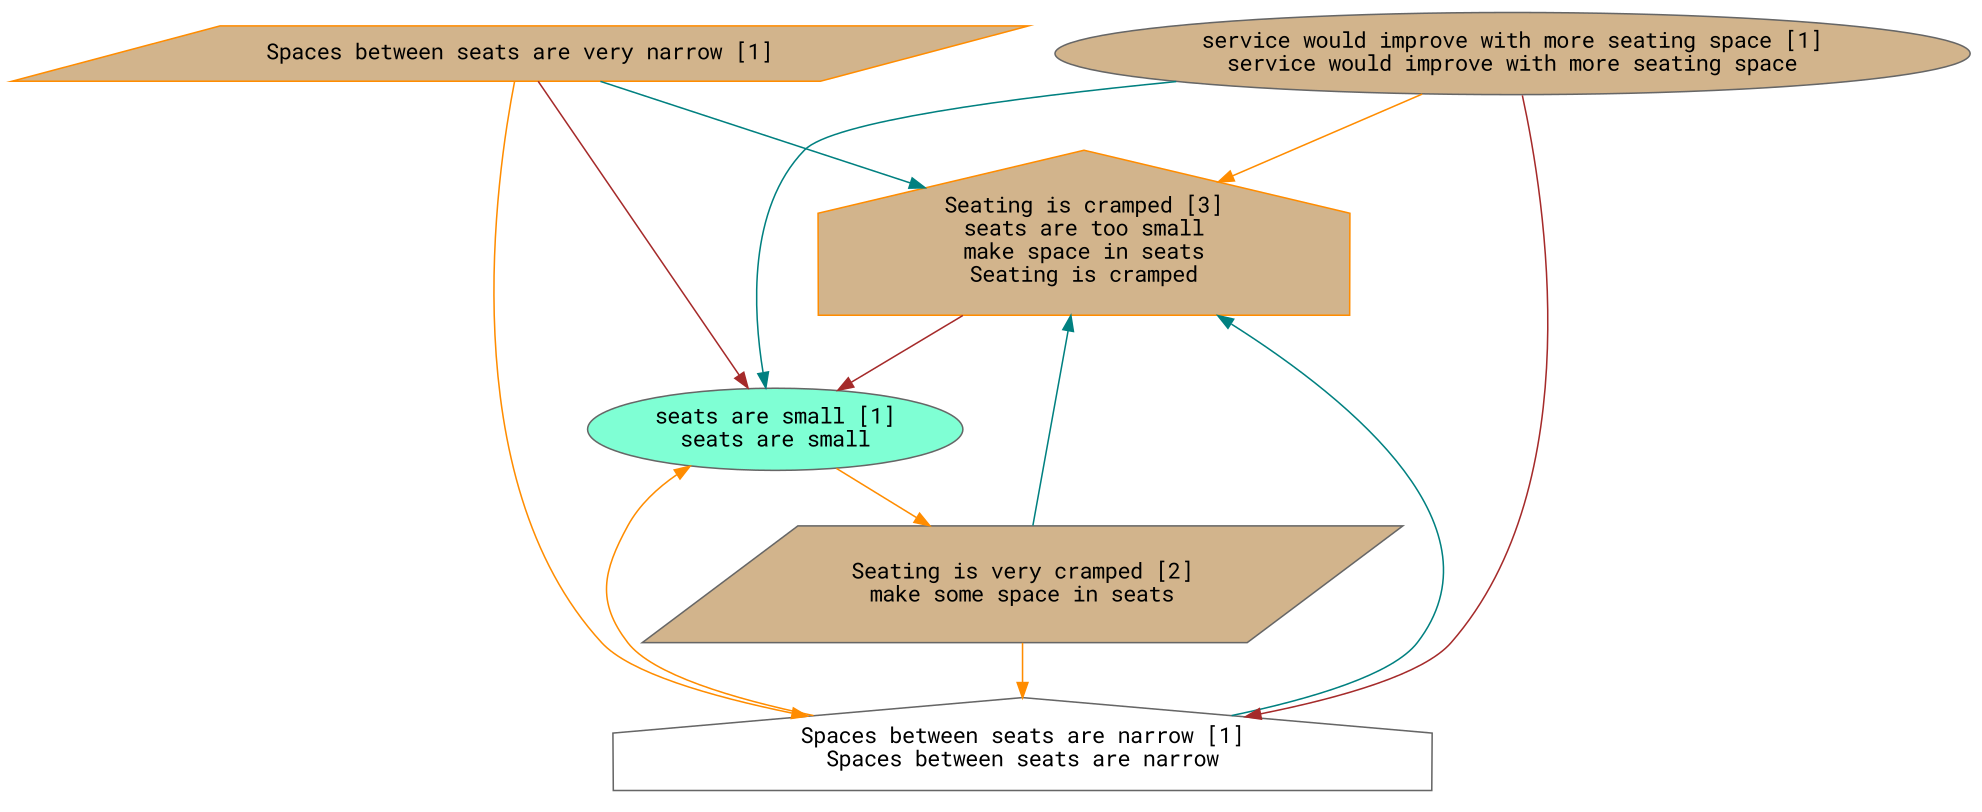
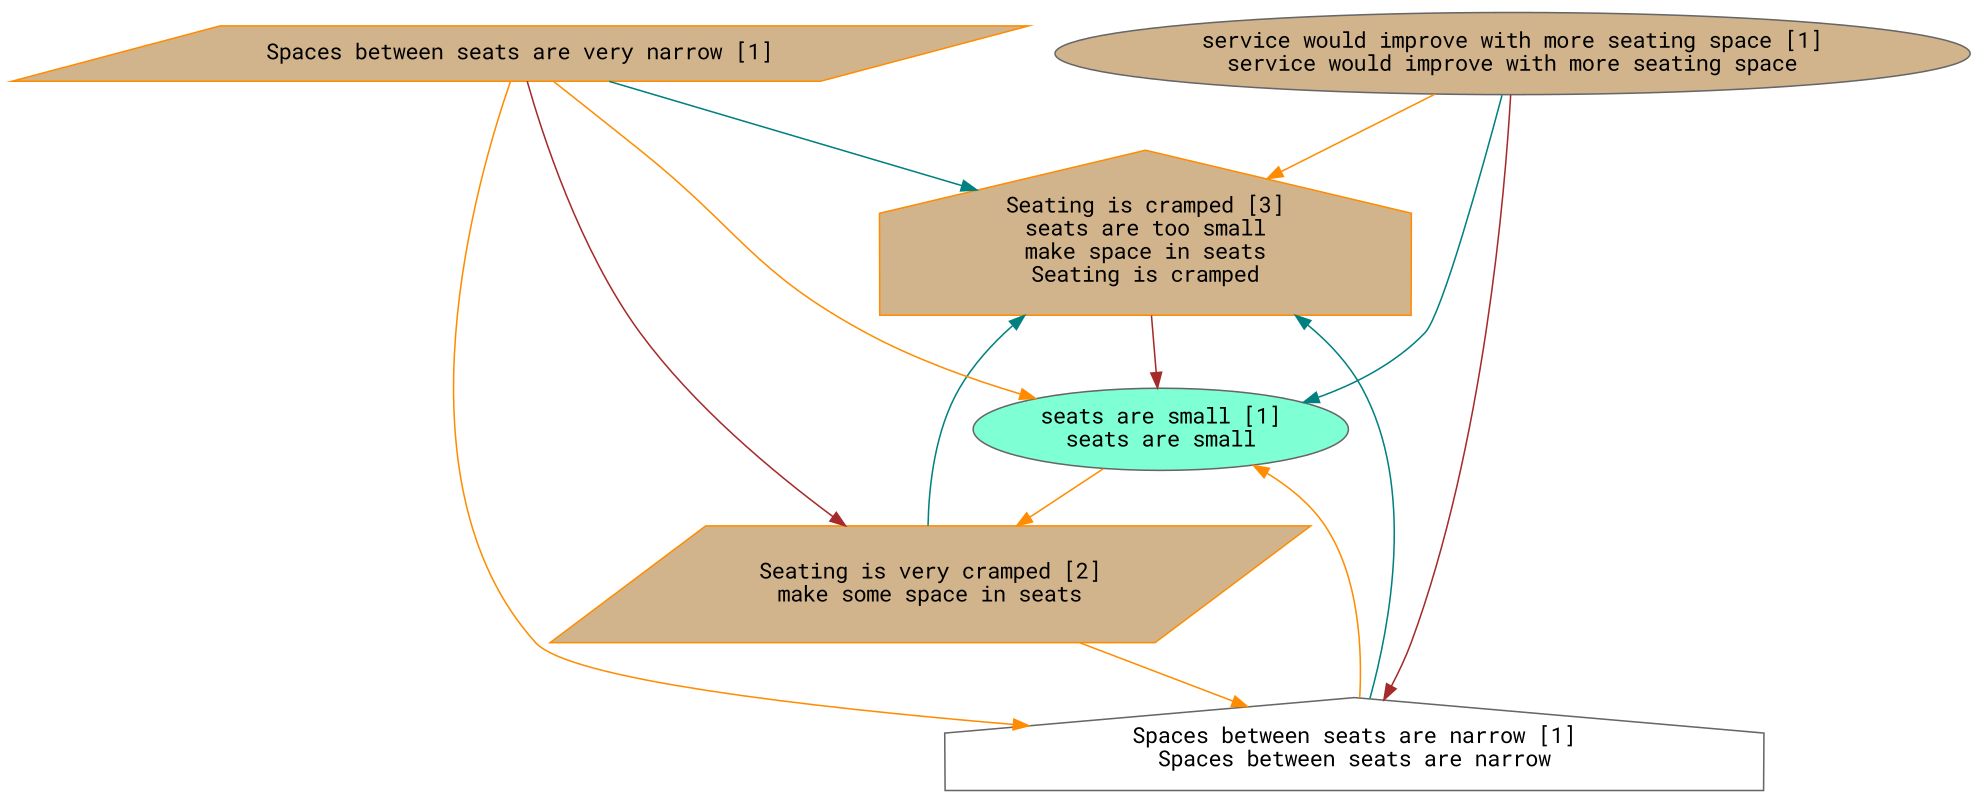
edge "Spaces between seats are very narrow [1]" -> "seats are small [1] seats are small": color brown -> darkorange
edge "Spaces between seats are very narrow [1]" -> "Seating is very cramped [2] make some space in seats": added
node "Seating is very cramped [2] make some space in seats": color gray40 -> darkorange
